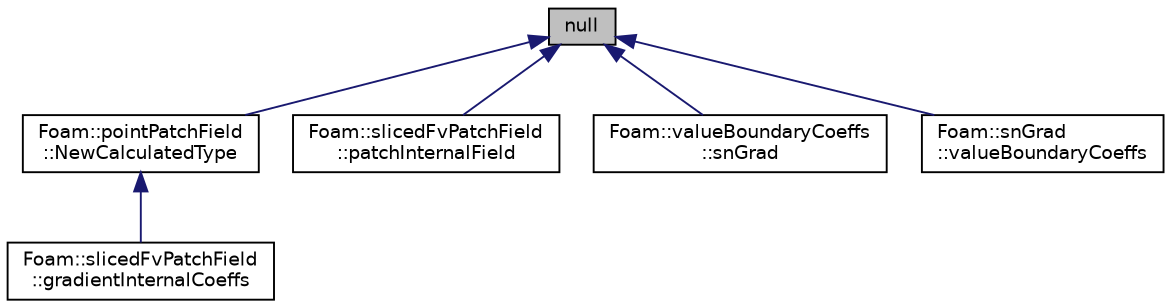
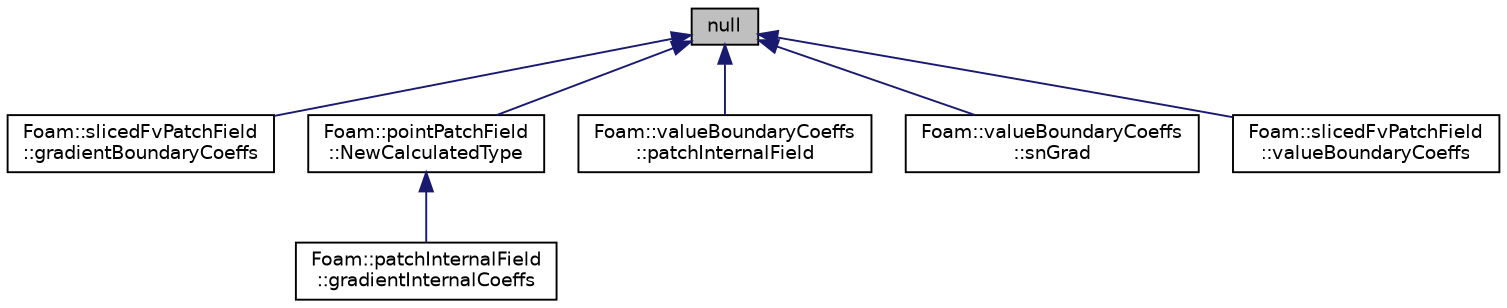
node "Foam::slicedFvPatchField ::gradientBoundaryCoeffs": added
node "Foam::slicedFvPatchField ::patchInternalField": label "Foam::slicedFvPatchField ::patchInternalField" -> "Foam::valueBoundaryCoeffs ::patchInternalField"
node "Foam::snGrad ::valueBoundaryCoeffs": label "Foam::snGrad ::valueBoundaryCoeffs" -> "Foam::slicedFvPatchField ::valueBoundaryCoeffs"
node "Foam::slicedFvPatchField ::gradientInternalCoeffs": label "Foam::slicedFvPatchField ::gradientInternalCoeffs" -> "Foam::patchInternalField ::gradientInternalCoeffs"
